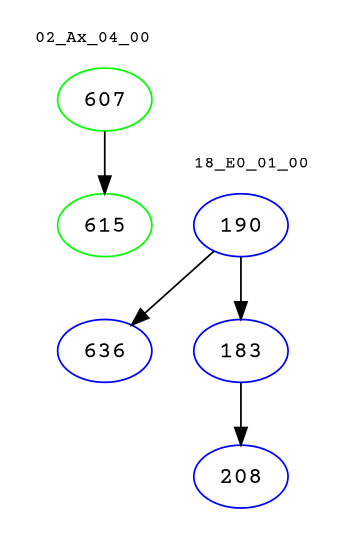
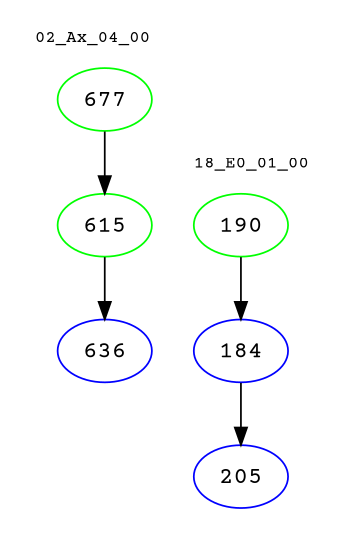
node "607": label "607" -> "677"
node "190": color blue -> green
edge "190" -> "636": now "615" -> "636"
node "183": label "183" -> "184"
node "208": label "208" -> "205"
